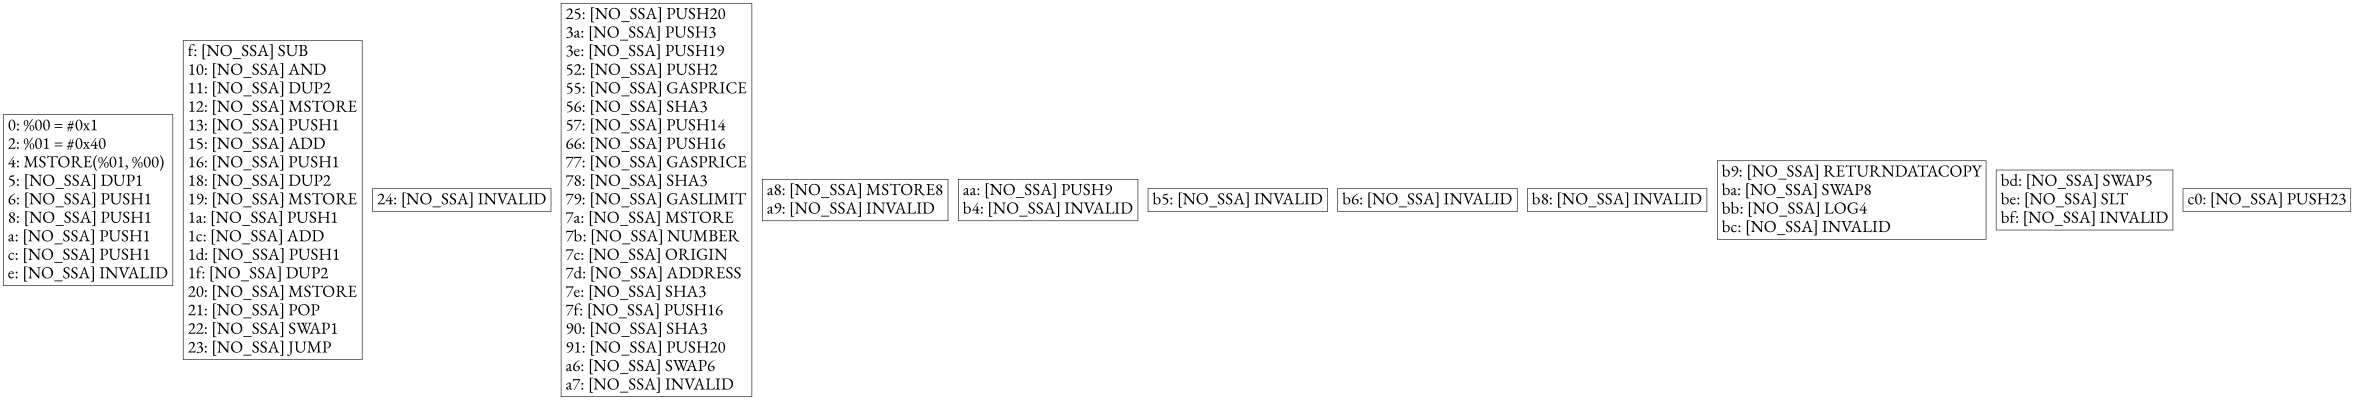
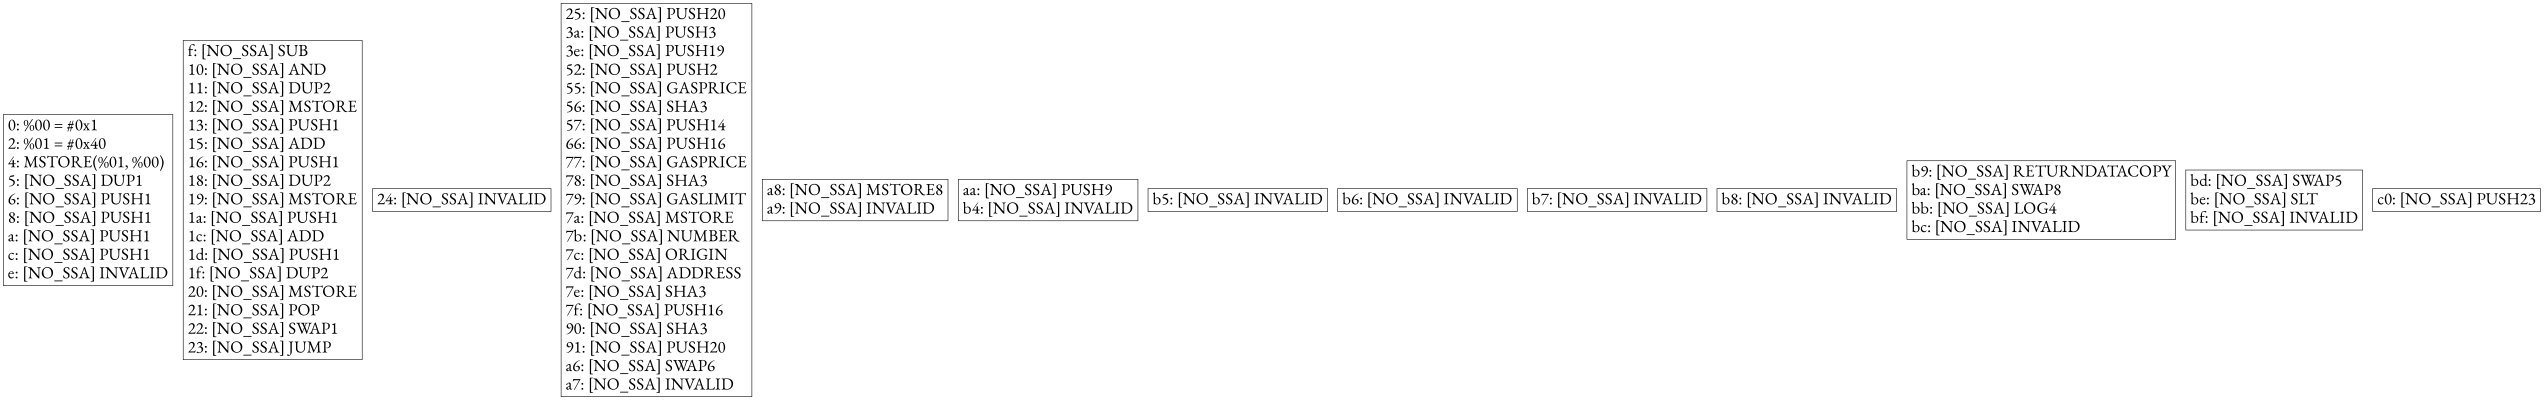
node "b7: [NO_SSA] INVALID": added
